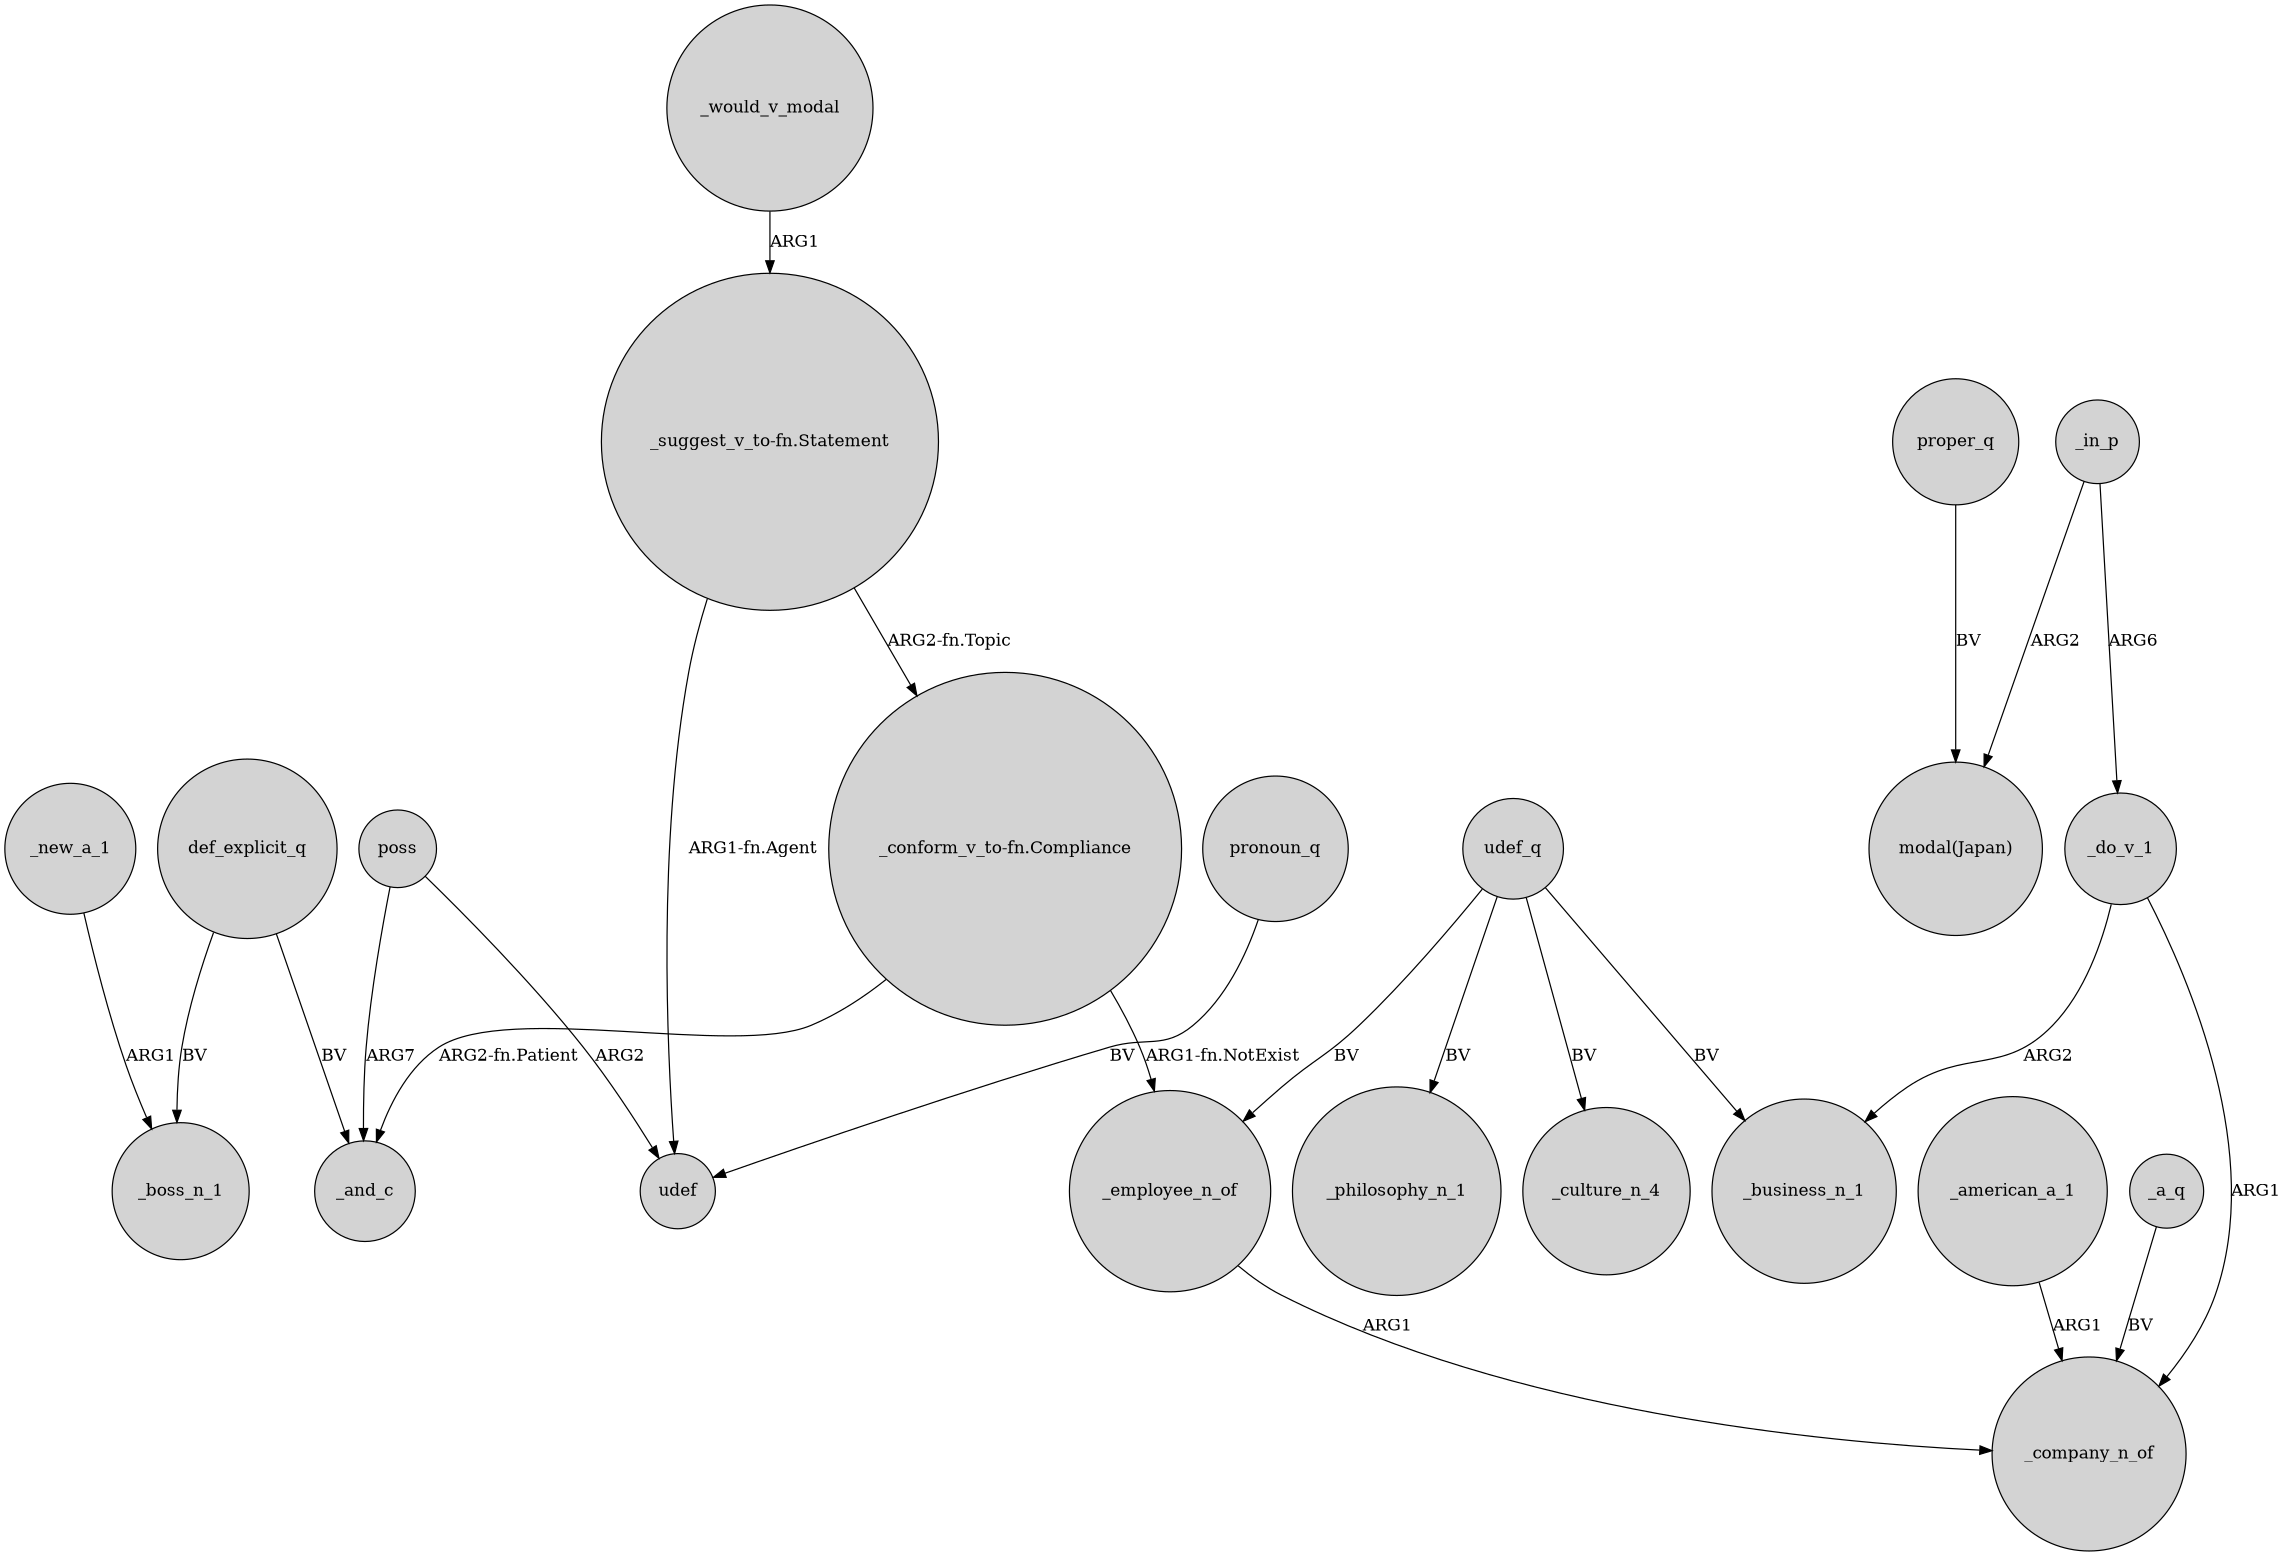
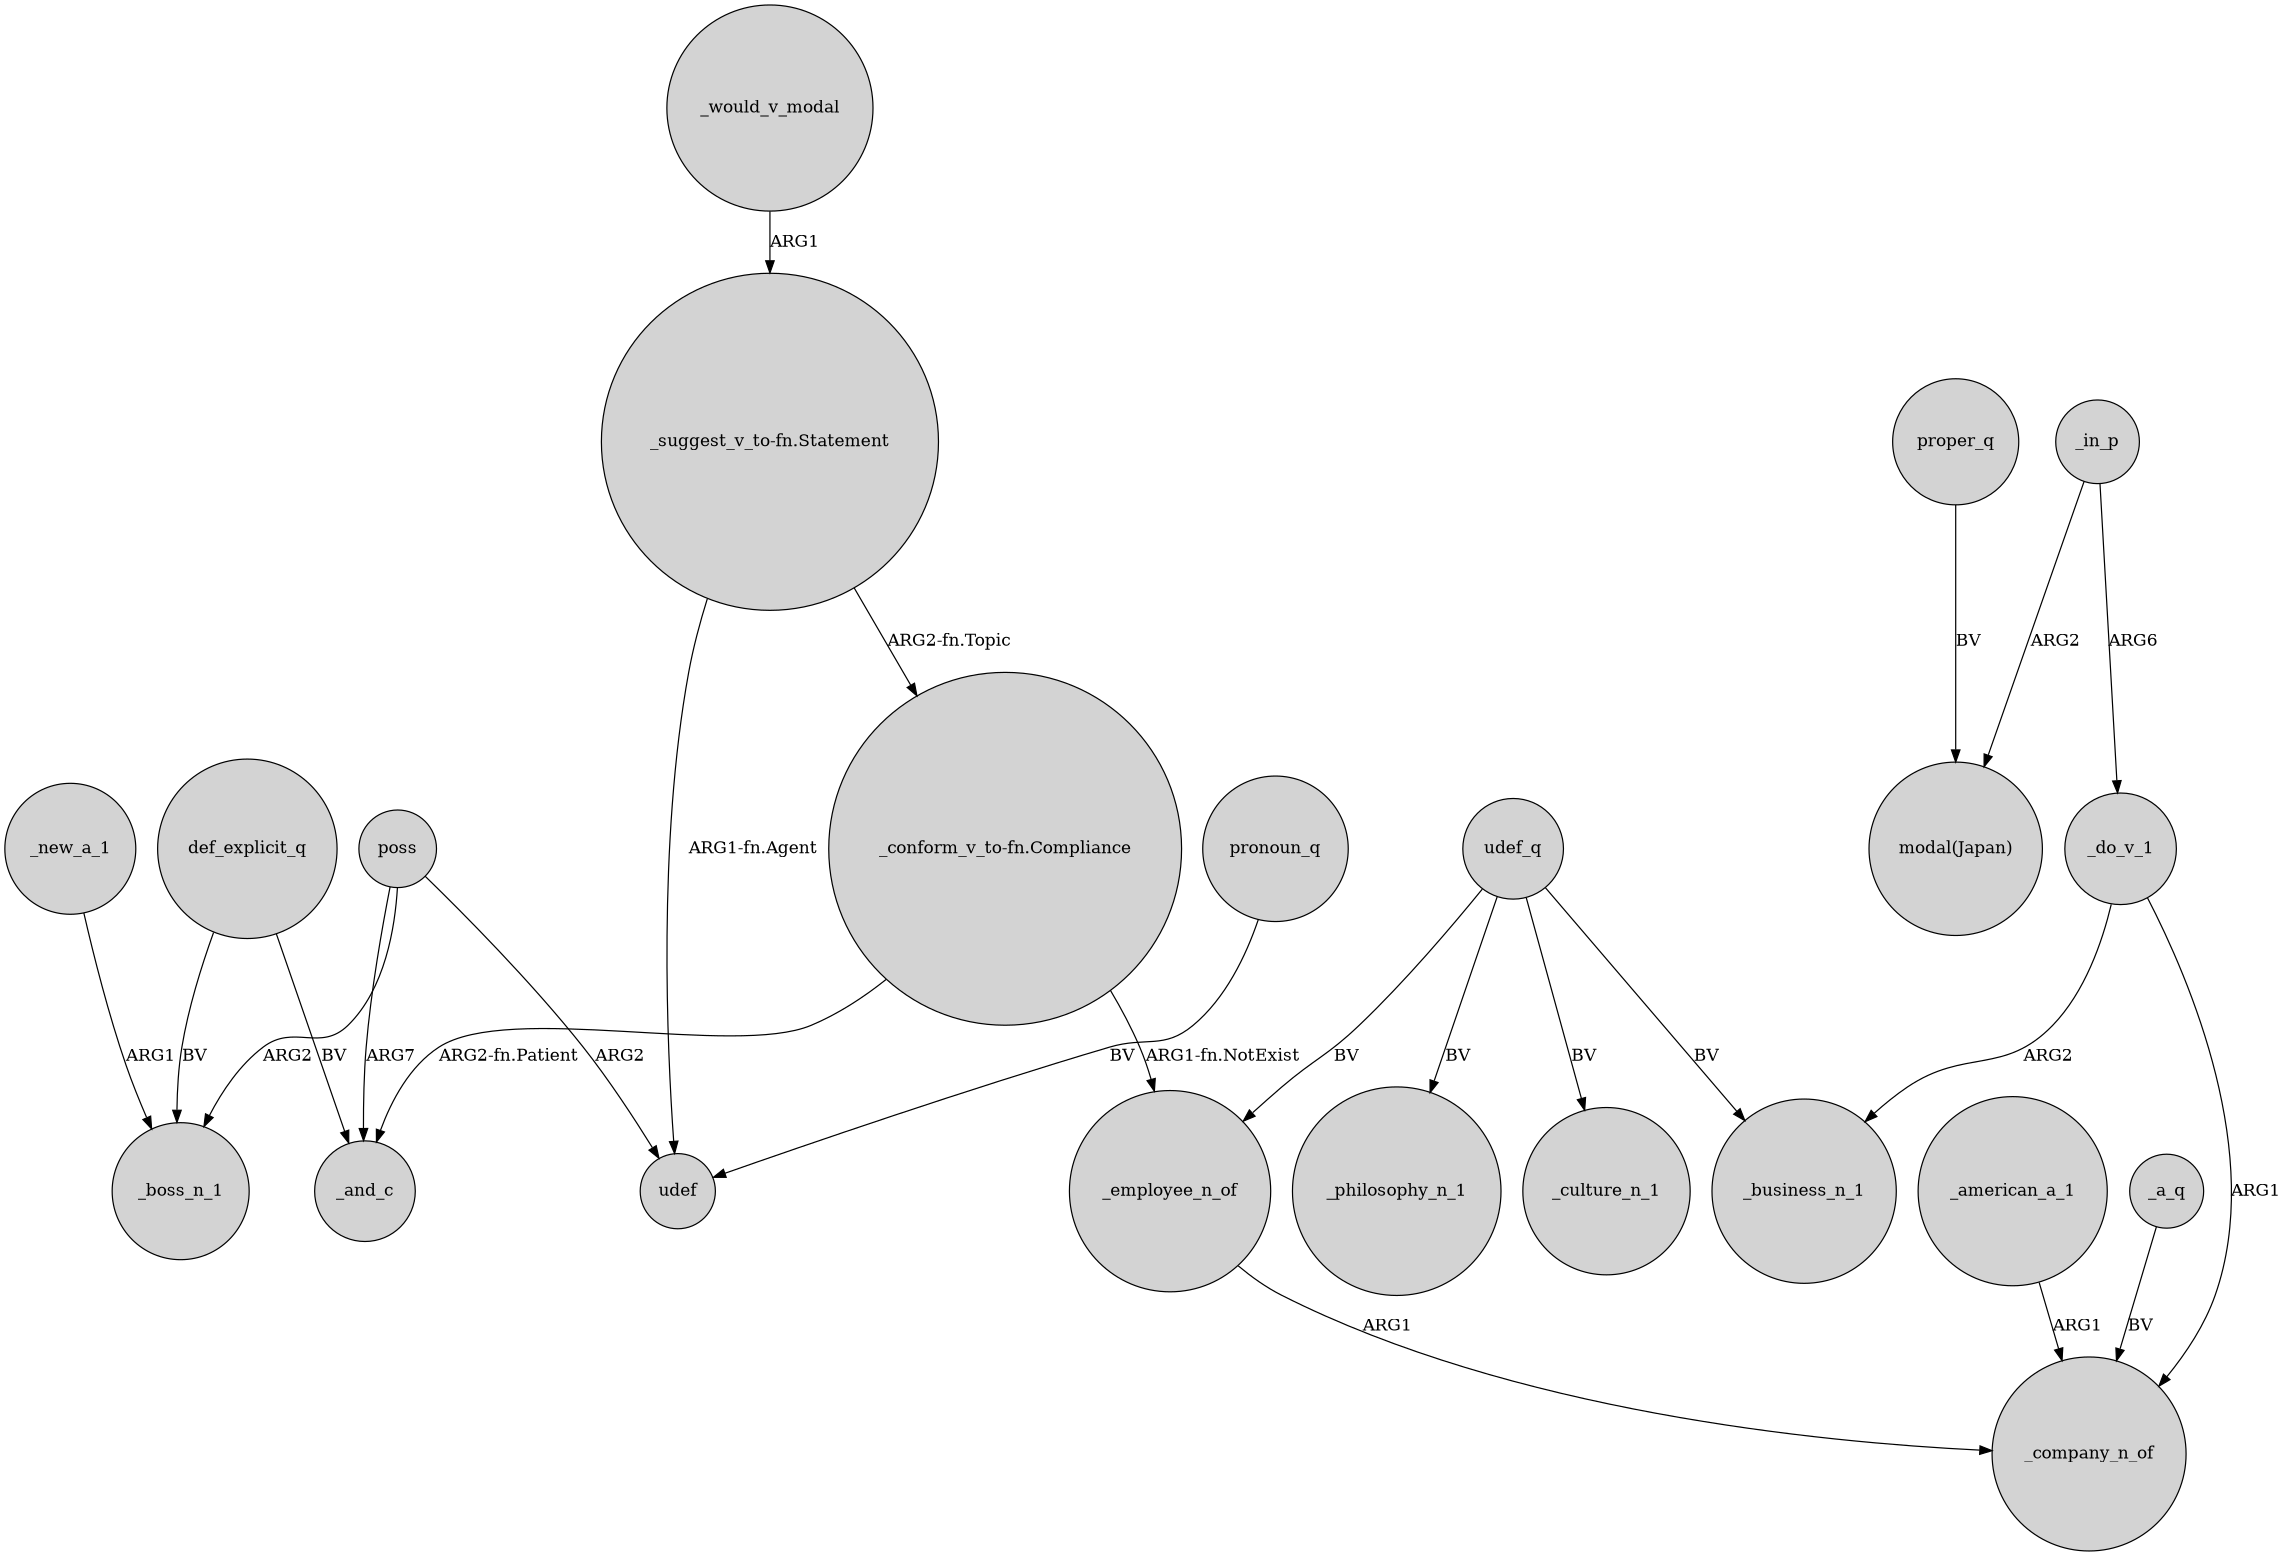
edge "poss" -> "_boss_n_1": added, label "ARG2"
node "_culture_n_4": label "_culture_n_4" -> "_culture_n_1"
